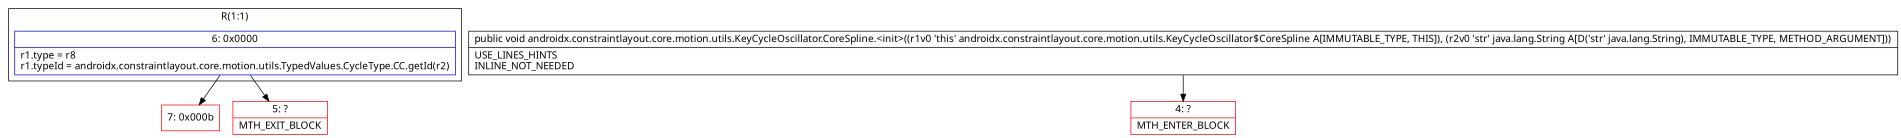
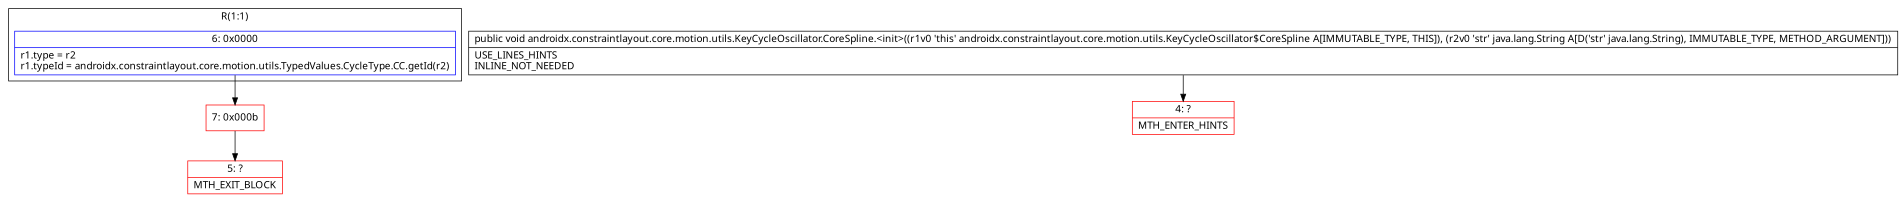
node "6: 0x0000": text "r1.type = r8" -> "r1.type = r2"
edge "6: 0x0000" -> "5: ?": now "7: 0x000b" -> "5: ?"
node "4: ?": text "MTH_ENTER_BLOCK" -> "MTH_ENTER_HINTS"
